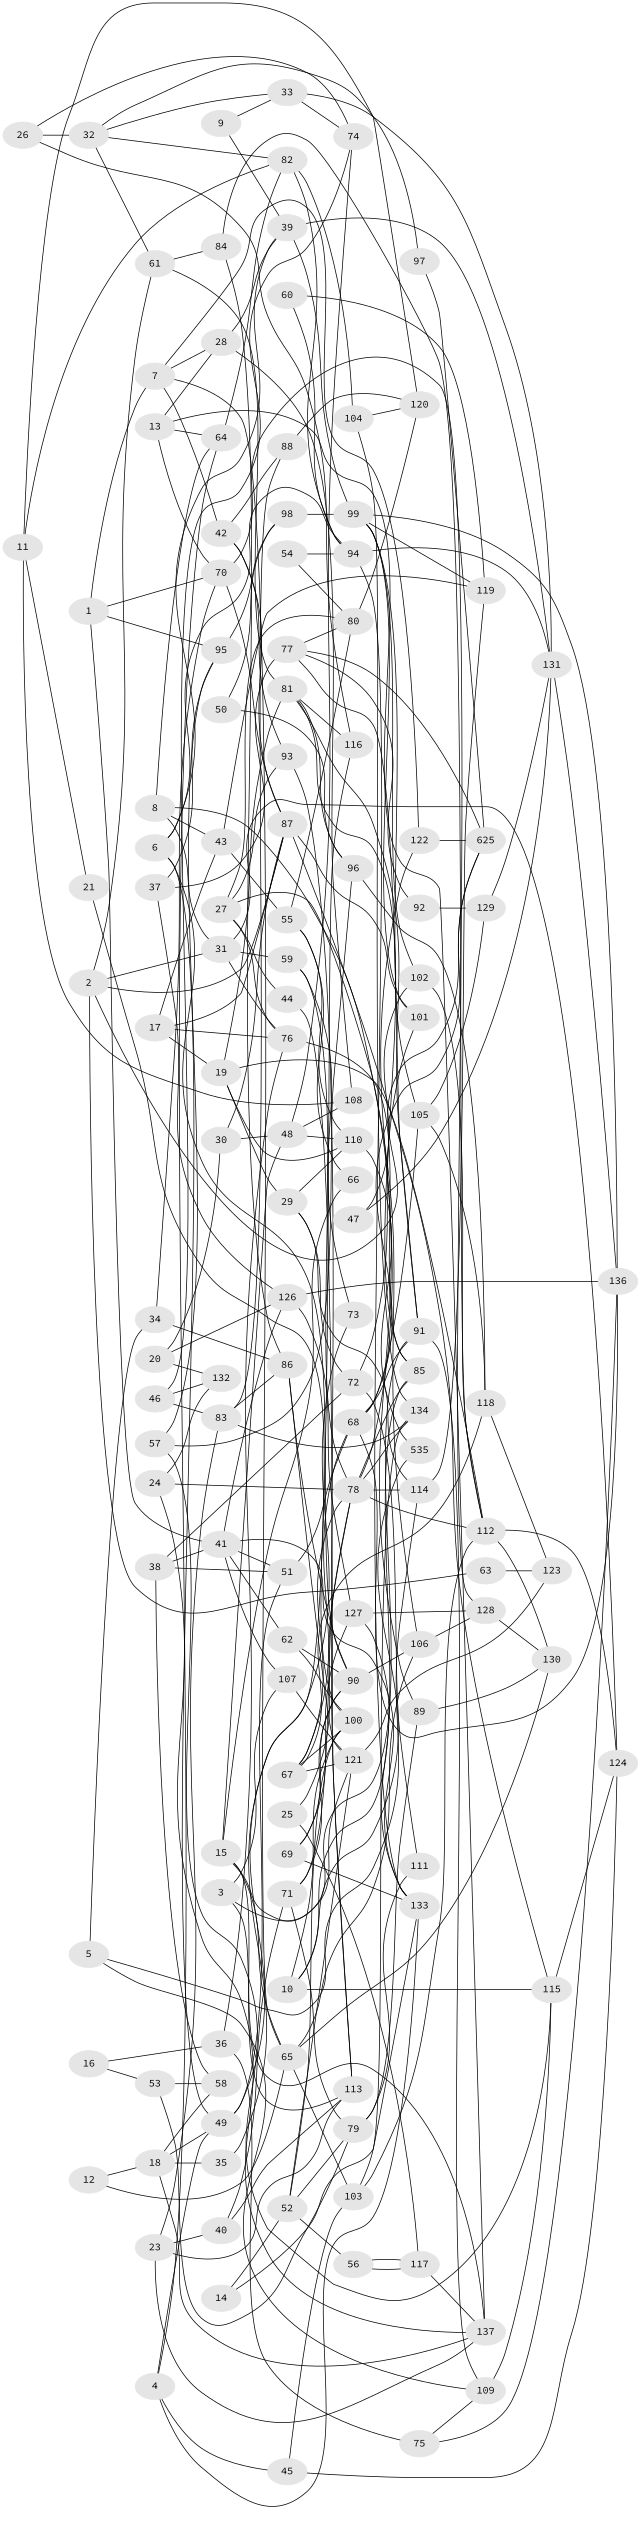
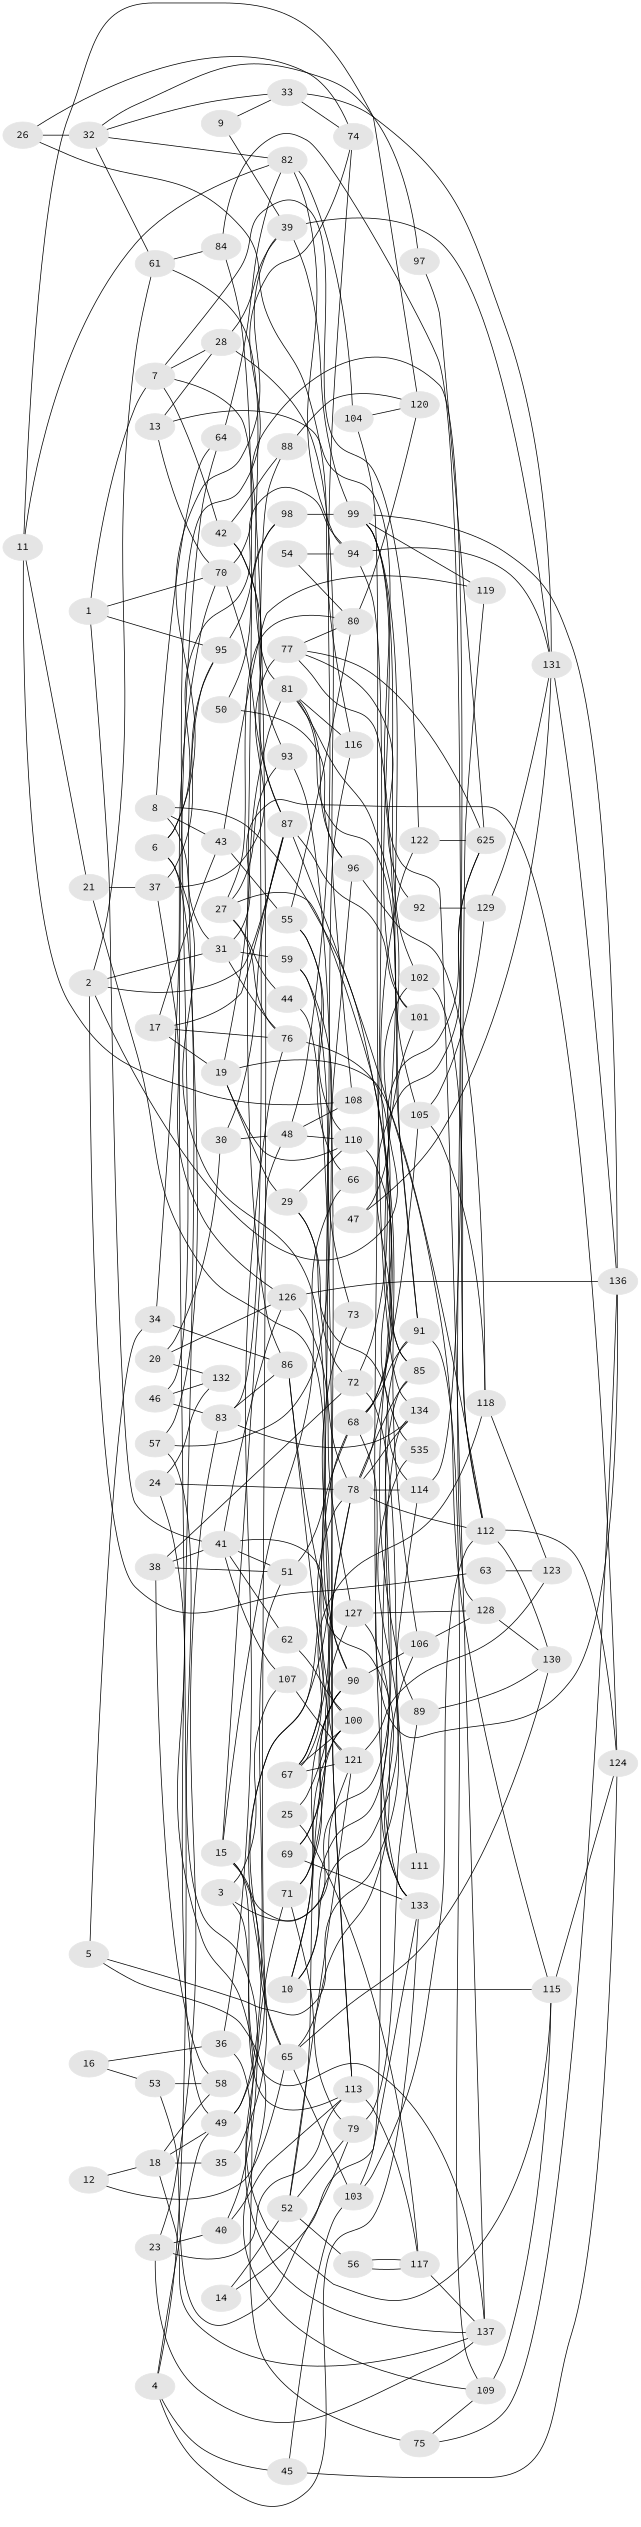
node "60": removed
edge "13" -- "64": removed
edge "21" -- "37": added
edge "62" -- "90": now "10" -- "90"
edge "111" -- "79": removed
edge "113" -- "117": added
